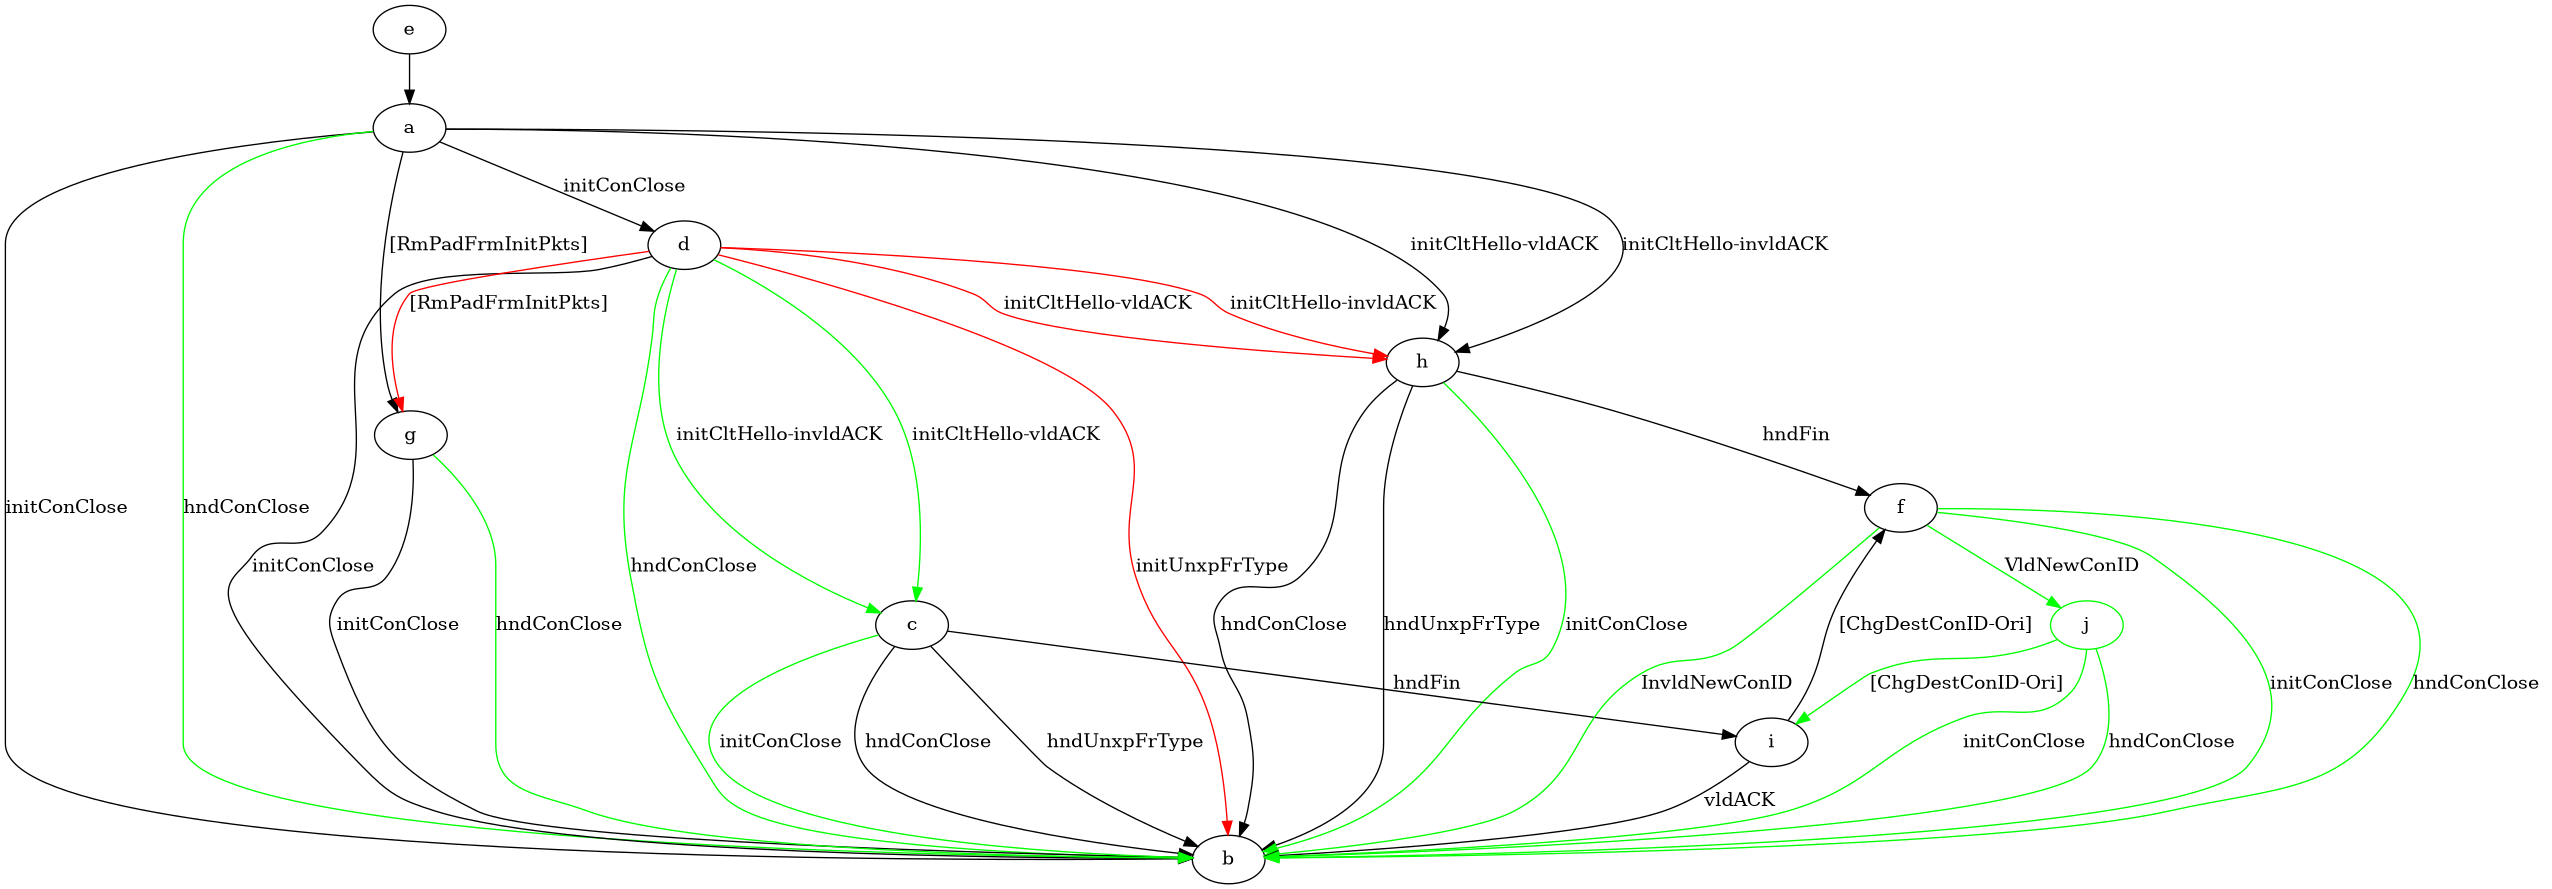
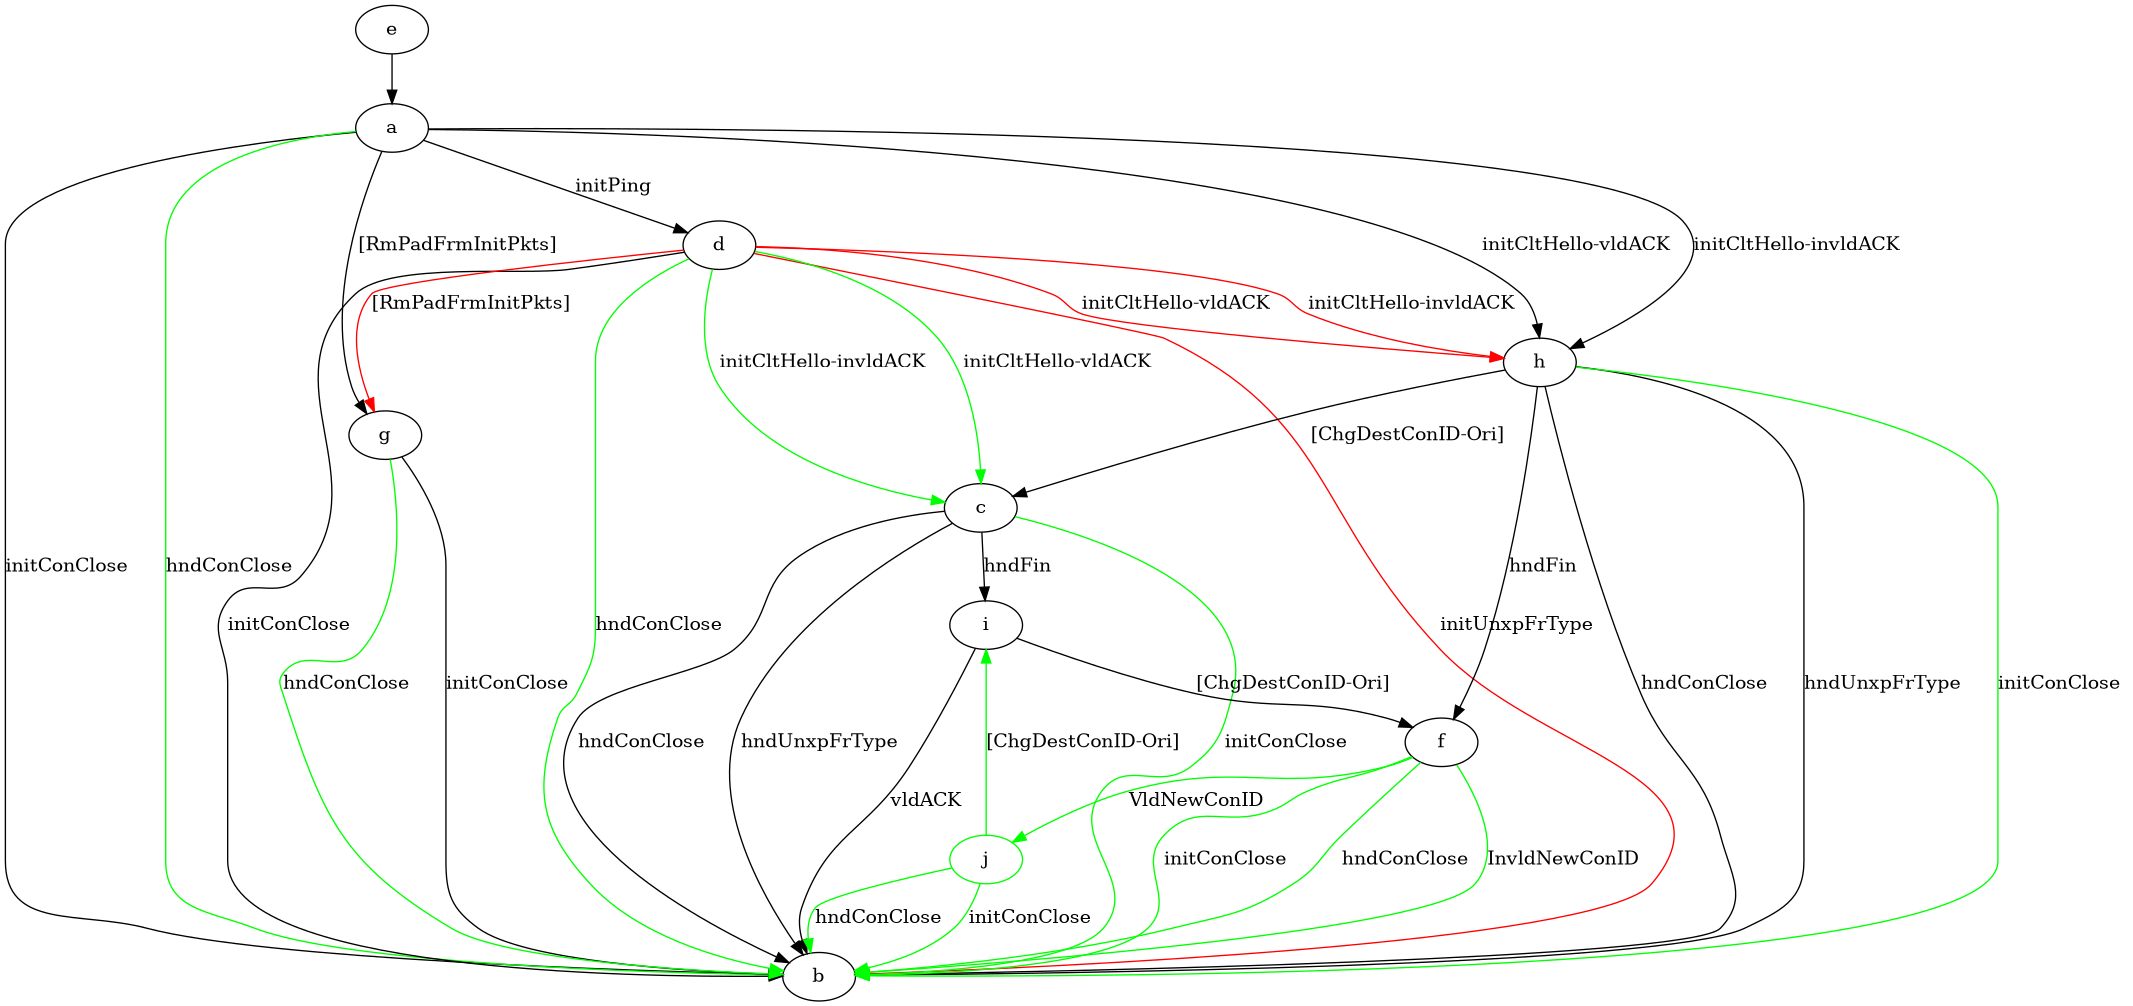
edge "a" -> "d": label "initConClose " -> "initPing "
edge "h" -> "c": added, label "[ChgDestConID-Ori]"
